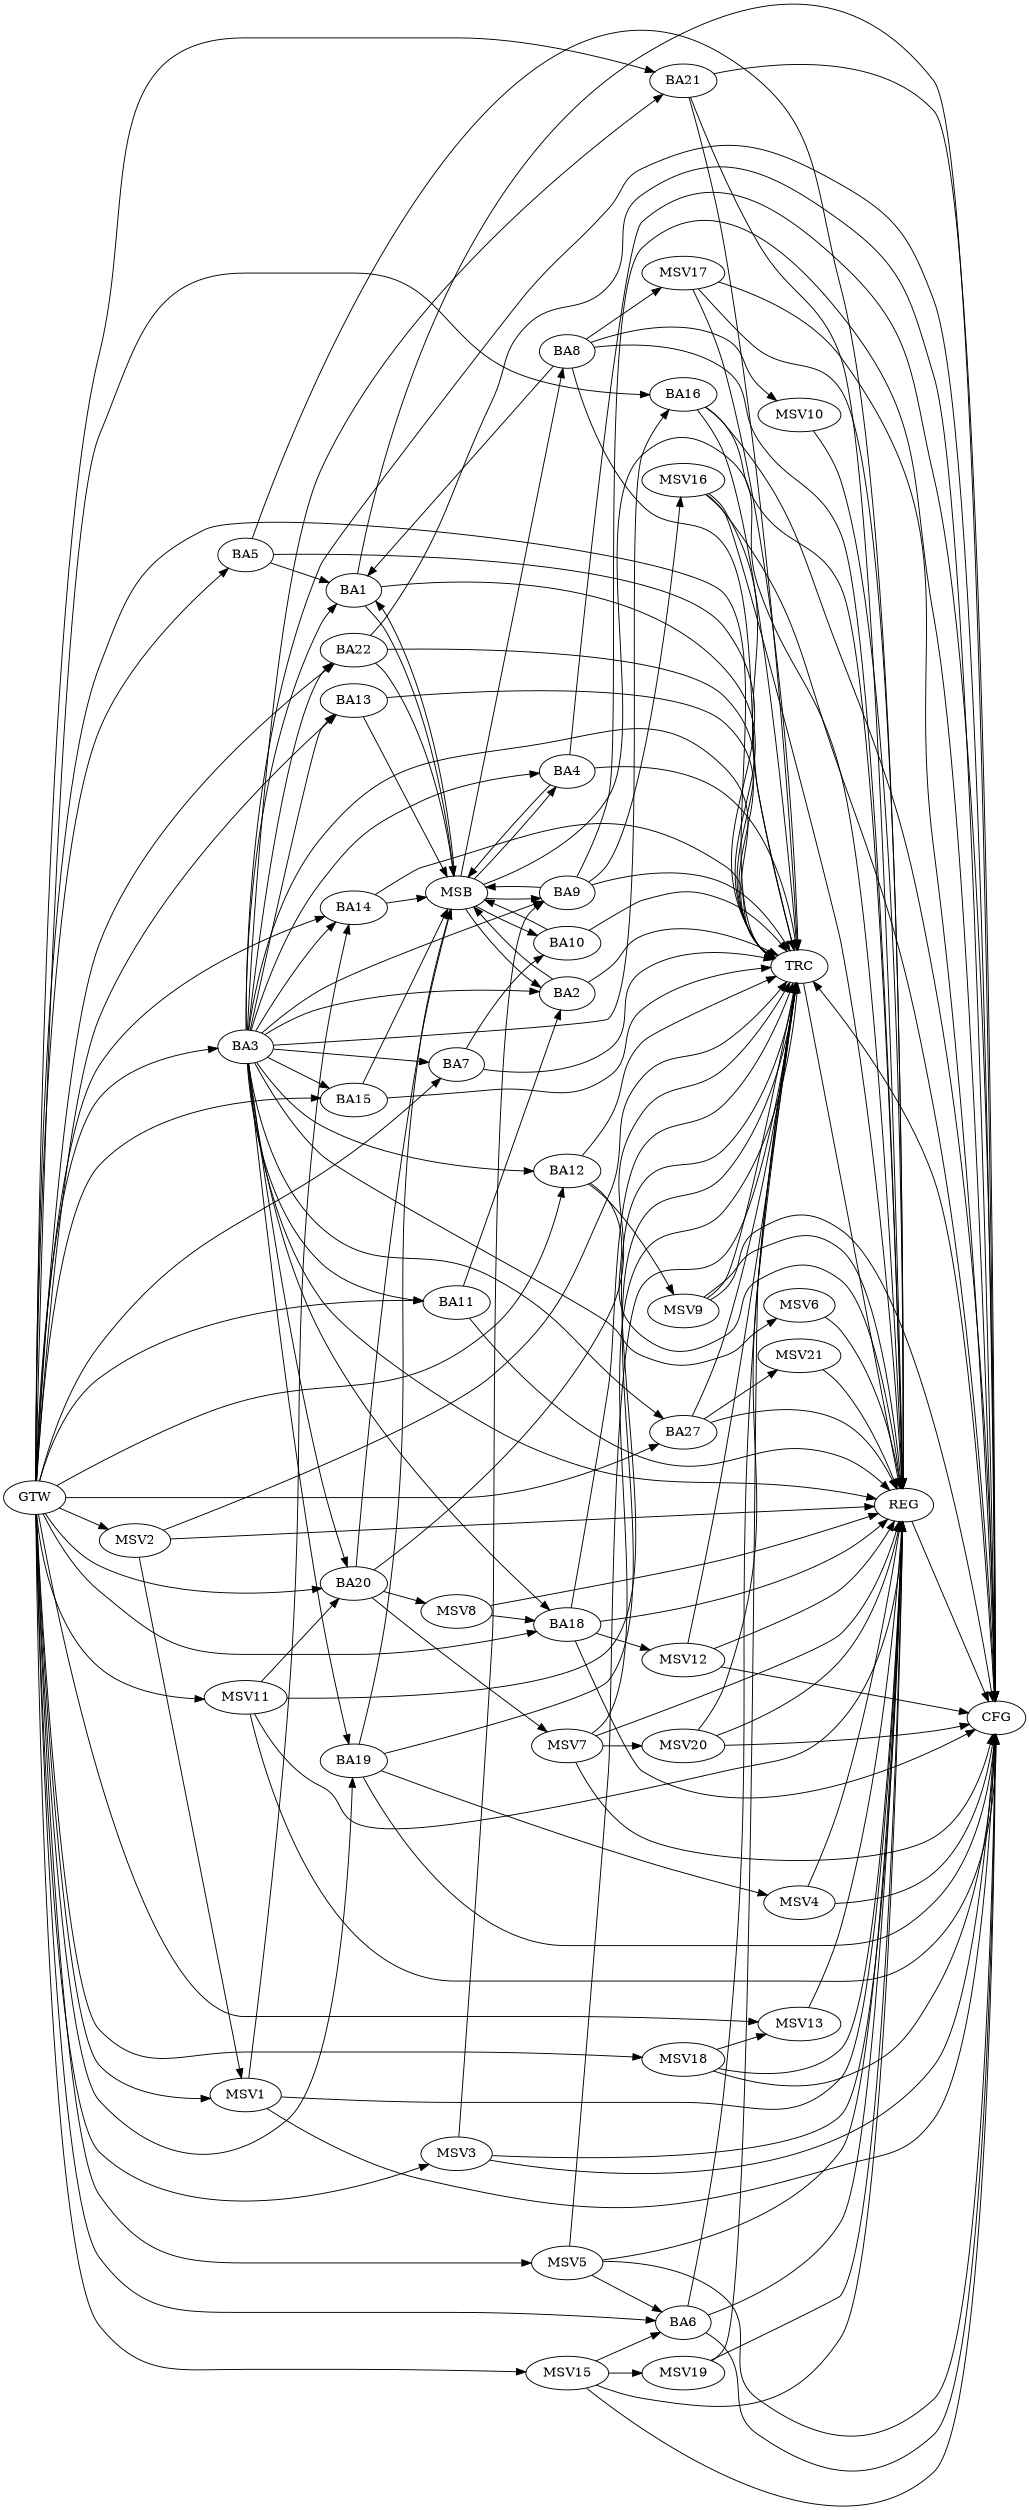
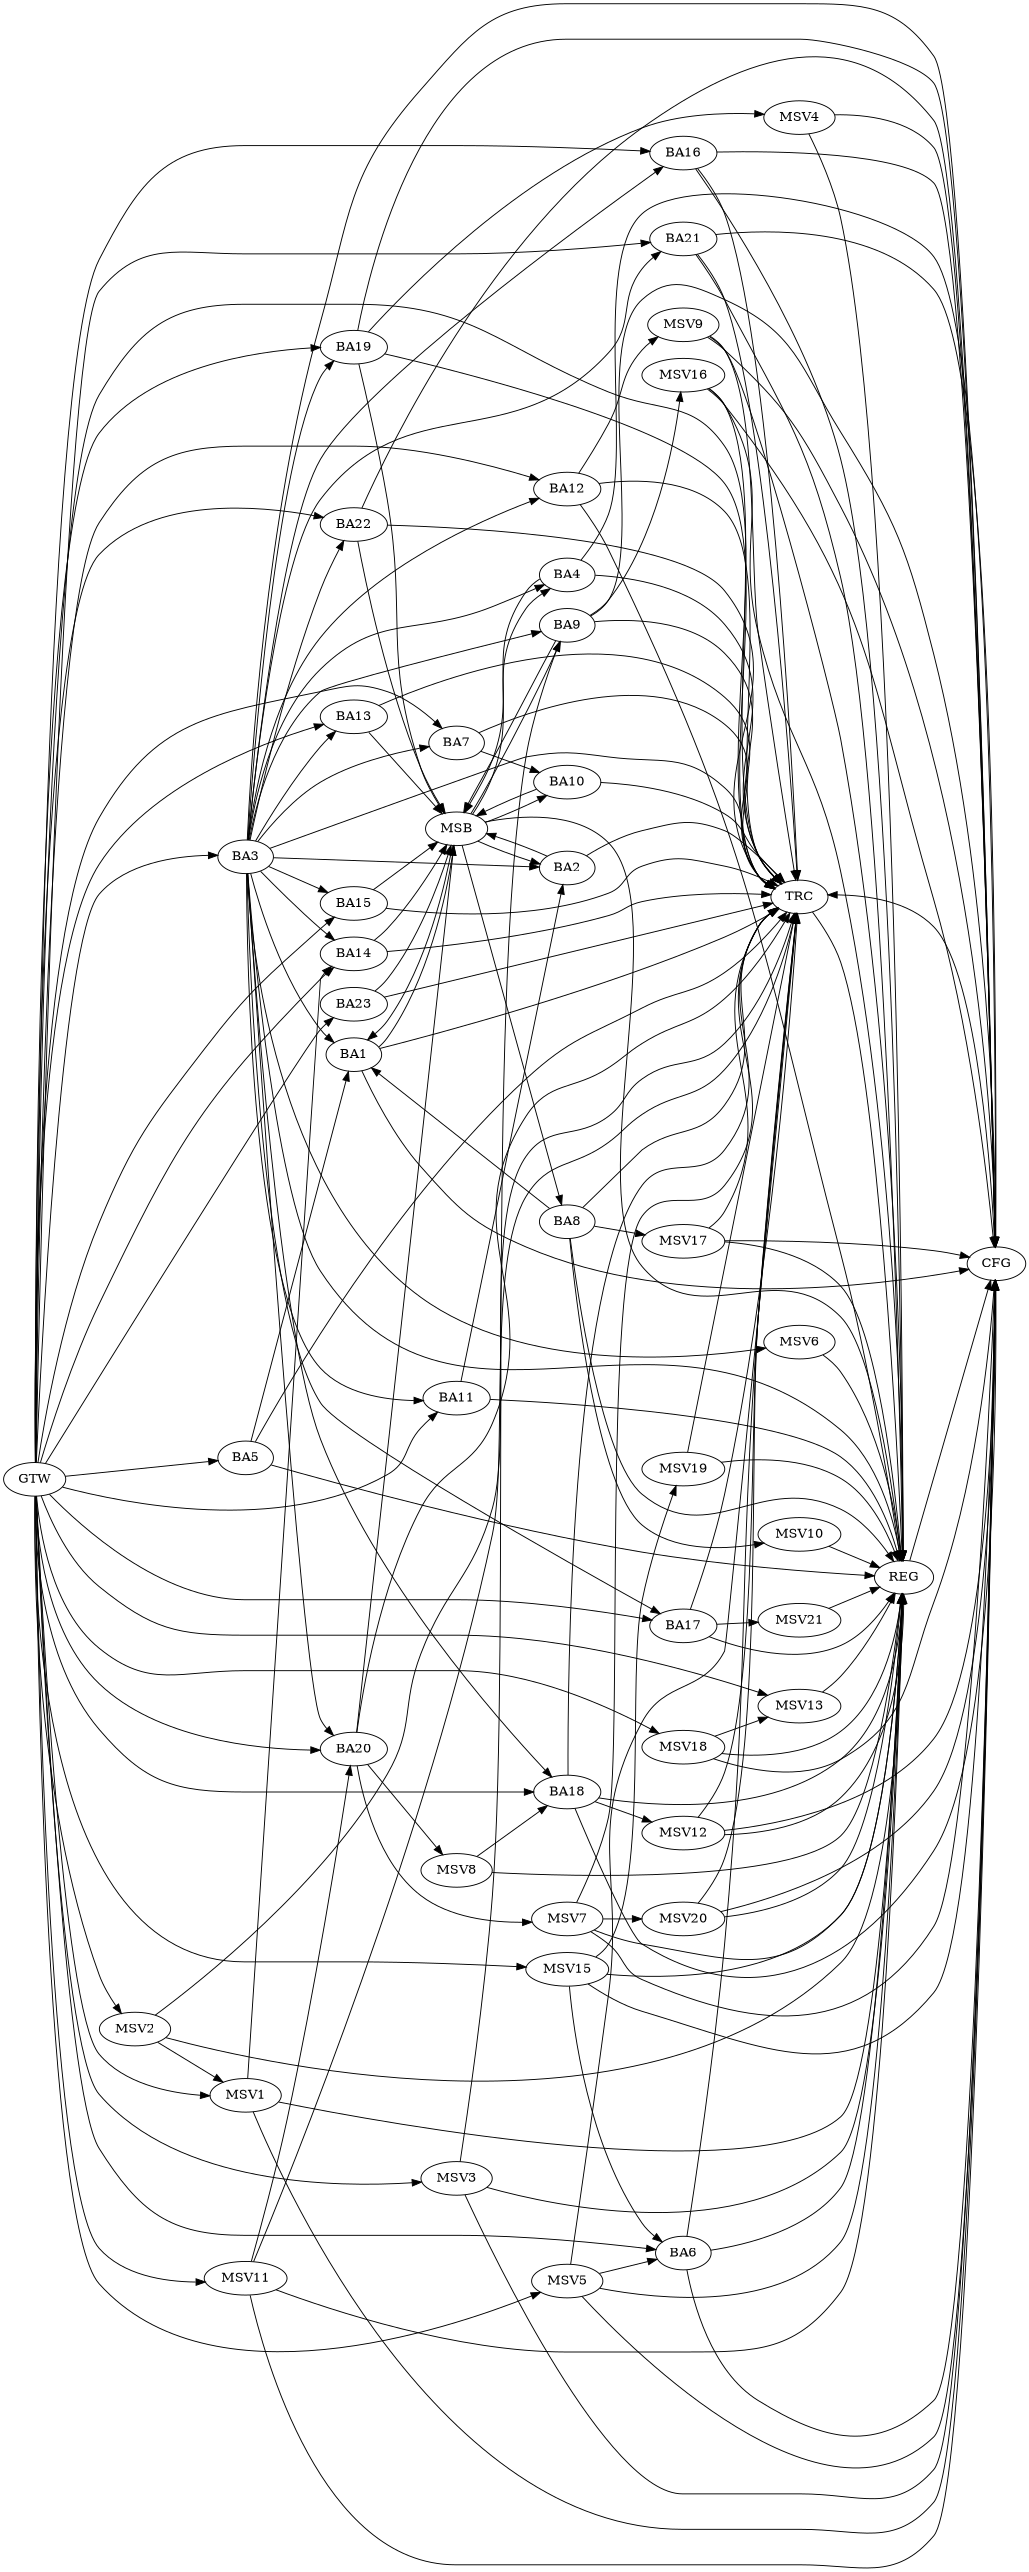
node "BA23": added
node "BA27": label "BA27" -> "BA17"
